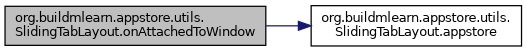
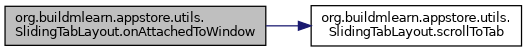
node "org.buildmlearn.appstore.utils. SlidingTabLayout.appstore": label "org.buildmlearn.appstore.utils. SlidingTabLayout.appstore" -> "org.buildmlearn.appstore.utils. SlidingTabLayout.scrollToTab"
